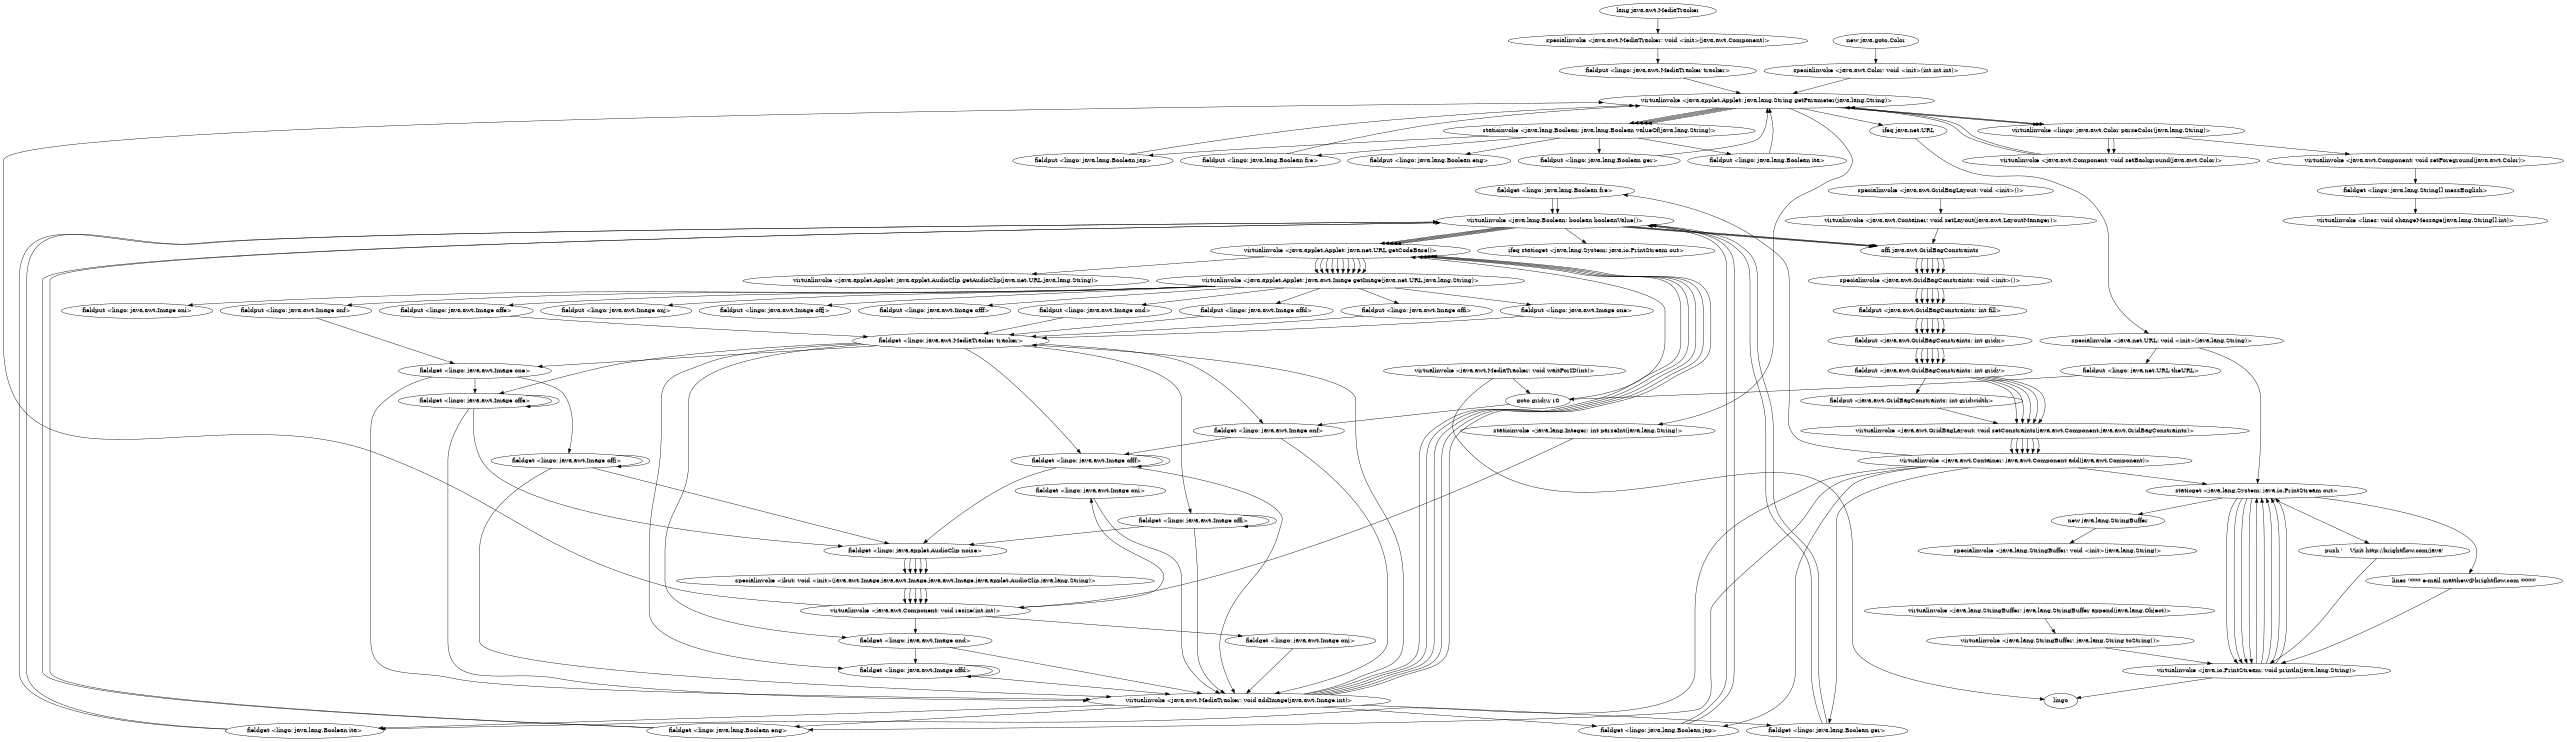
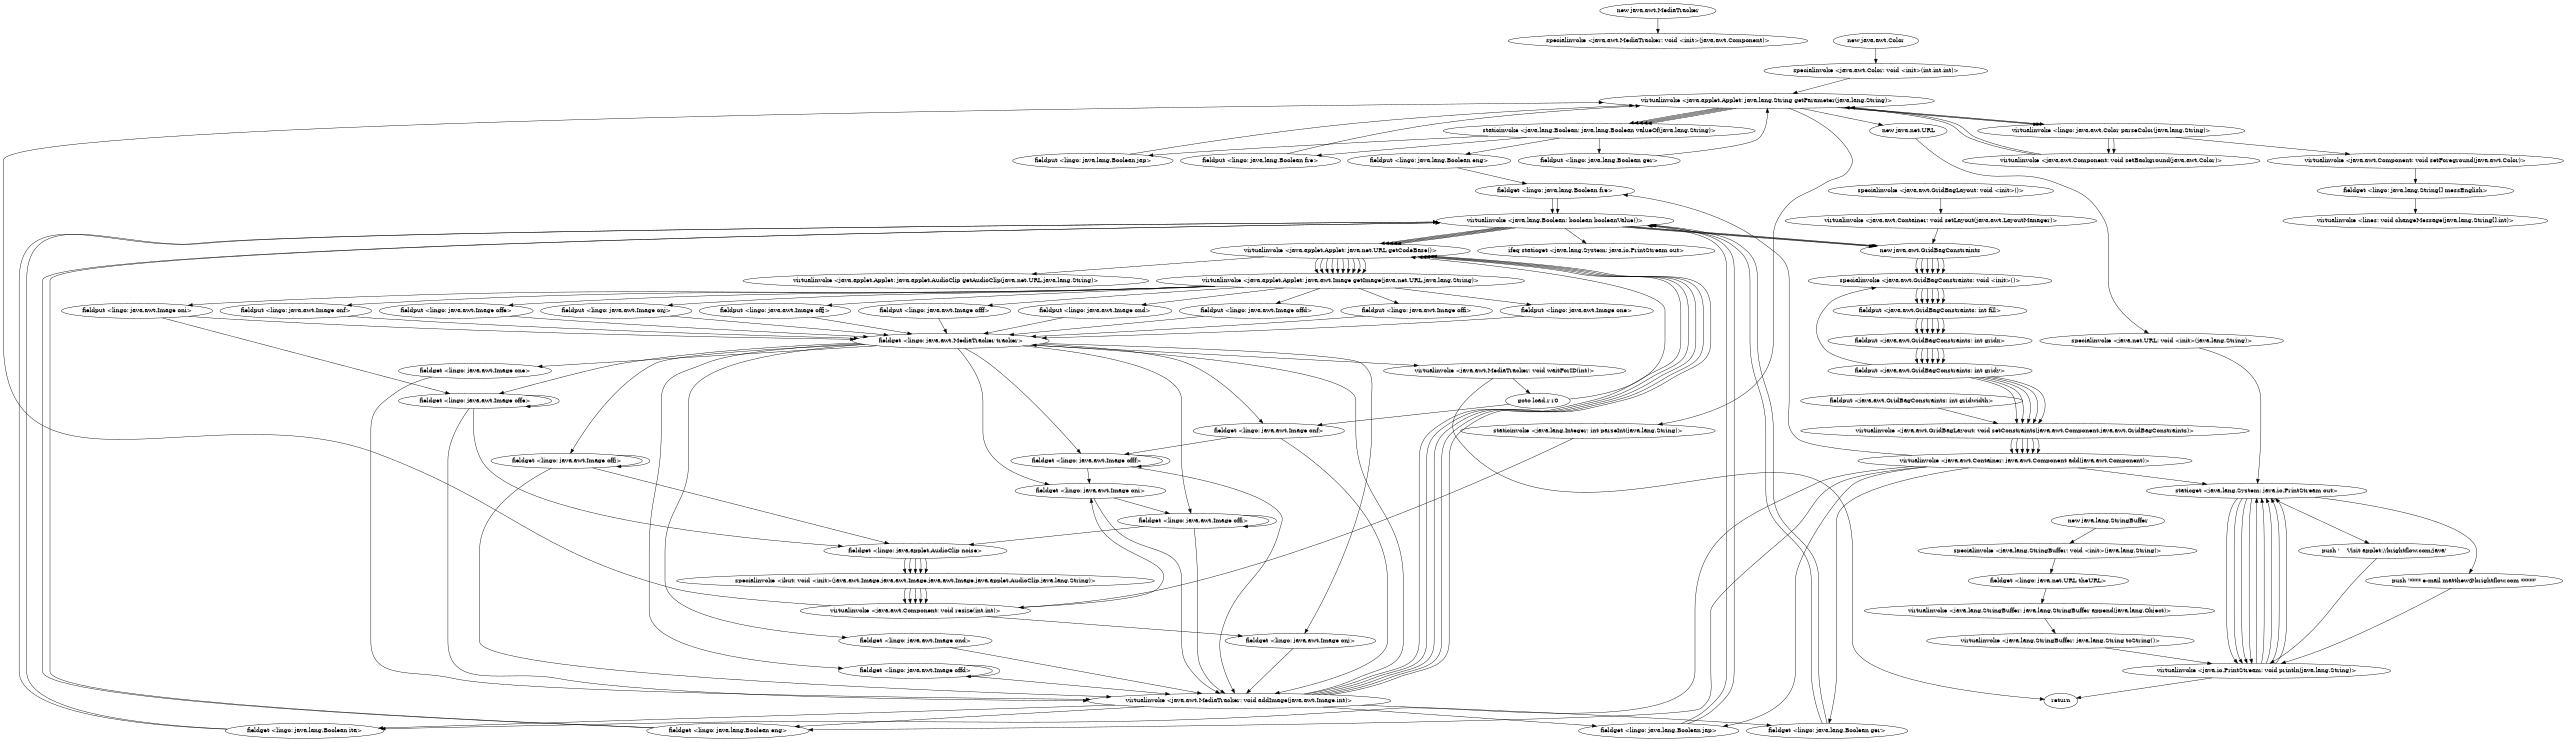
node "lang java.awt.MediaTracker": label "lang java.awt.MediaTracker" -> "new java.awt.MediaTracker"
node "new java.goto.Color": label "new java.goto.Color" -> "new java.awt.Color"
node "fieldput <lingo: java.awt.MediaTracker tracker>": removed
node "ifeq java.net.URL": label "ifeq java.net.URL" -> "new java.net.URL"
node "fieldput <lingo: java.lang.Boolean ita>": removed
edge "fieldput <lingo: java.lang.Boolean eng>" -> "fieldget <lingo: java.lang.Boolean fre>": added
node "offi java.awt.GridBagConstraints": label "offi java.awt.GridBagConstraints" -> "new java.awt.GridBagConstraints"
edge "fieldput <lingo: java.awt.Image offf>" -> "fieldget <lingo: java.awt.MediaTracker tracker>": added
edge "fieldput <lingo: java.awt.Image onj>" -> "fieldget <lingo: java.awt.MediaTracker tracker>": added
edge "fieldput <lingo: java.awt.Image offj>" -> "fieldget <lingo: java.awt.MediaTracker tracker>": added
edge "fieldput <lingo: java.awt.Image oni>" -> "fieldget <lingo: java.awt.MediaTracker tracker>": added
edge "fieldput <lingo: java.awt.Image onf>" -> "fieldget <lingo: java.awt.Image one>": now "fieldput <lingo: java.awt.Image onf>" -> "fieldget <lingo: java.awt.MediaTracker tracker>"
edge "fieldget <lingo: java.awt.MediaTracker tracker>" -> "virtualinvoke <java.awt.MediaTracker: void waitForID(int)>": added
edge "fieldget <lingo: java.awt.MediaTracker tracker>" -> "fieldget <lingo: java.awt.Image onj>": added
node "fieldput <lingo: java.net.URL theURL>": removed
edge "fieldput <java.awt.GridBagConstraints: int gridy>" -> "fieldput <java.awt.GridBagConstraints: int gridwidth>": now "fieldput <java.awt.GridBagConstraints: int gridy>" -> "specialinvoke <java.awt.GridBagConstraints: void <init>()>"
edge "fieldget <lingo: java.awt.Image one>" -> "fieldget <lingo: java.awt.Image offe>": now "fieldput <lingo: java.awt.Image oni>" -> "fieldget <lingo: java.awt.Image offe>"
edge "fieldget <lingo: java.awt.Image one>" -> "fieldget <lingo: java.awt.Image offj>": now "fieldget <lingo: java.awt.MediaTracker tracker>" -> "fieldget <lingo: java.awt.Image offj>"
node "goto gridy.r r0": label "goto gridy.r r0" -> "goto load.r r0"
edge "fieldget <lingo: java.awt.MediaTracker tracker>" -> "fieldget <lingo: java.awt.Image oni>": added
edge "fieldget <lingo: java.awt.Image offf>" -> "fieldget <lingo: java.applet.AudioClip noise>": now "fieldget <lingo: java.awt.Image offf>" -> "fieldget <lingo: java.awt.Image oni>"
edge "fieldget <lingo: java.awt.Image oni>" -> "fieldget <lingo: java.awt.Image offi>": added
edge "staticget <java.lang.System: java.io.PrintStream out>" -> "new java.lang.StringBuffer": removed
node "push '    Visit http://brightflow.com/java'": label "push '    Visit http://brightflow.com/java'" -> "push '    Visit applet://brightflow.com/java'"
node "fieldget <lingo: java.net.URL theURL>": added
node "lines '**** e-mail matthew@brightflow.com *****'": label "lines '**** e-mail matthew@brightflow.com *****'" -> "push '**** e-mail matthew@brightflow.com *****'"
edge "virtualinvoke <java.awt.Component: void resize(int,int)>" -> "fieldget <lingo: java.awt.Image ond>": removed
edge "fieldget <lingo: java.awt.Image ond>" -> "fieldget <lingo: java.awt.Image offd>": removed
node "lingo": label "lingo" -> "return"
